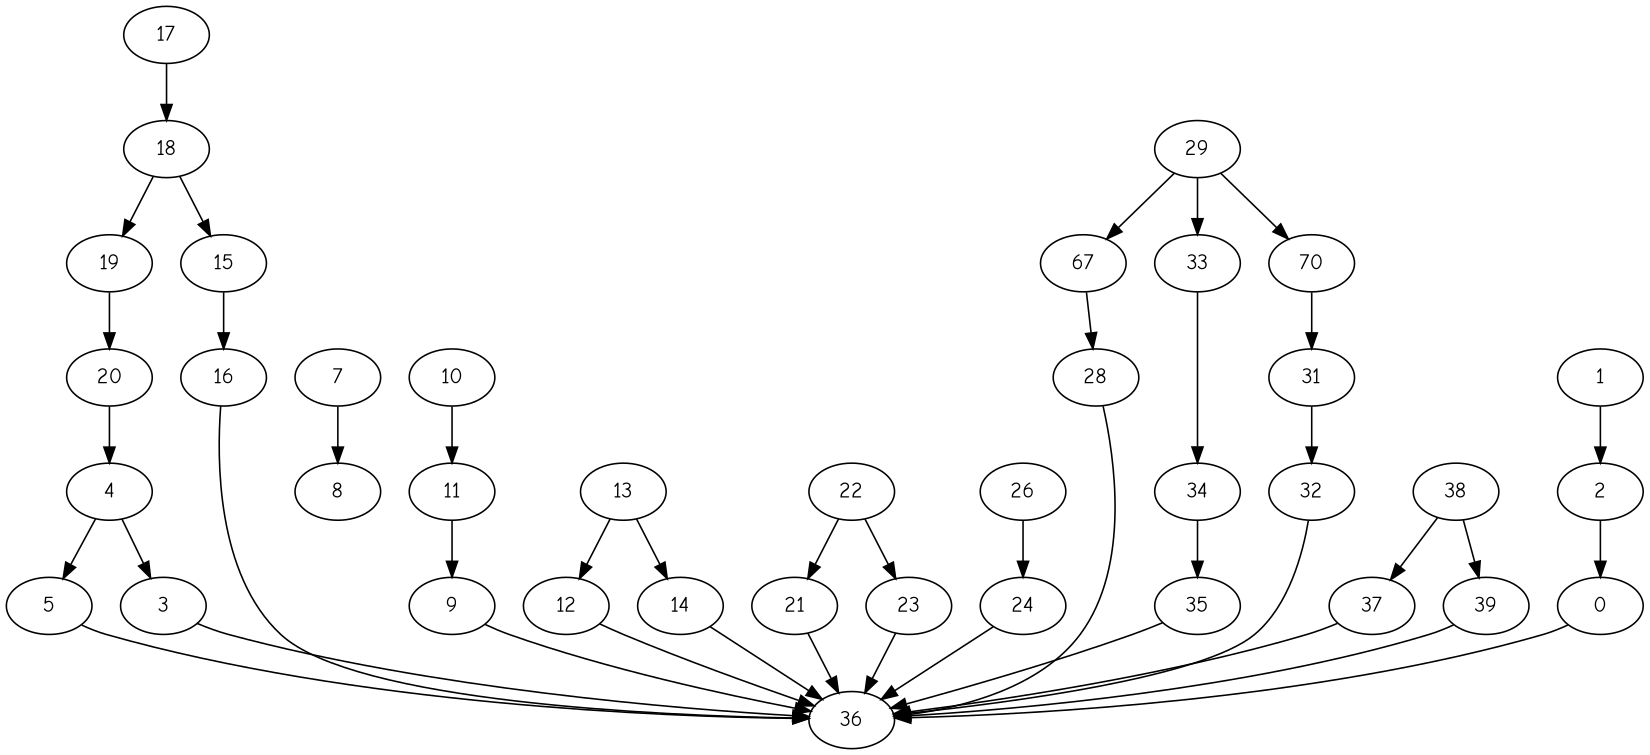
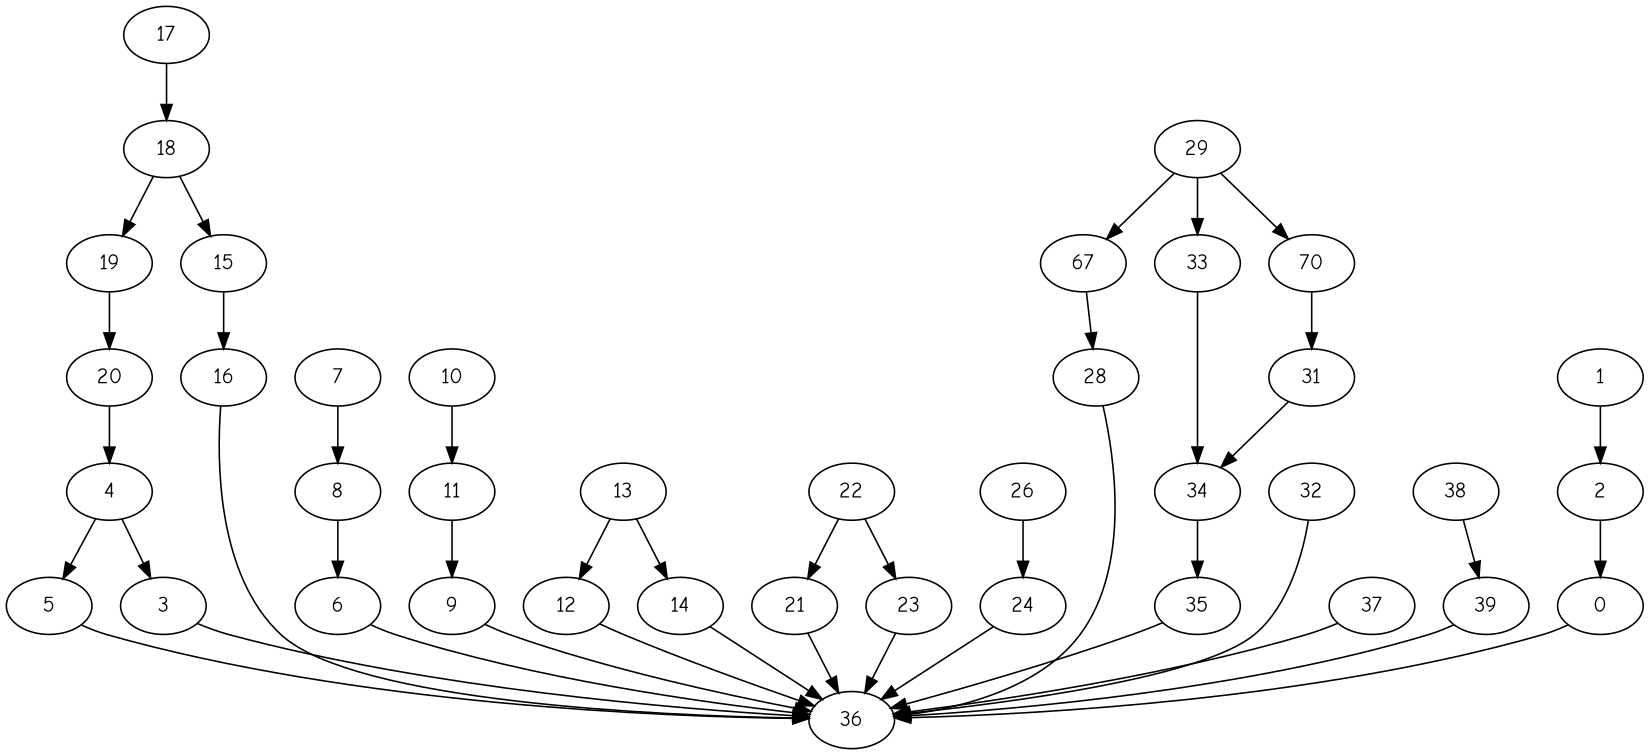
edge "31" -> "32": now "31" -> "34"
edge "38" -> "37": removed
node "6": added
